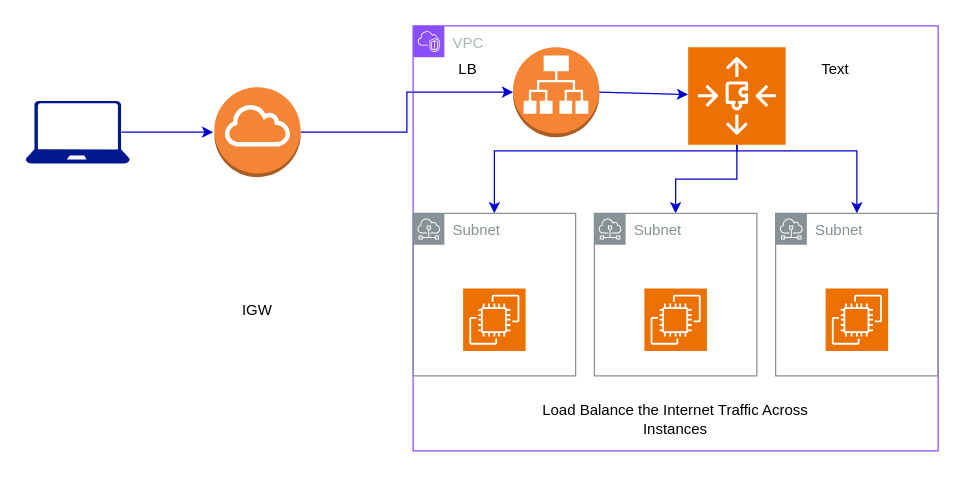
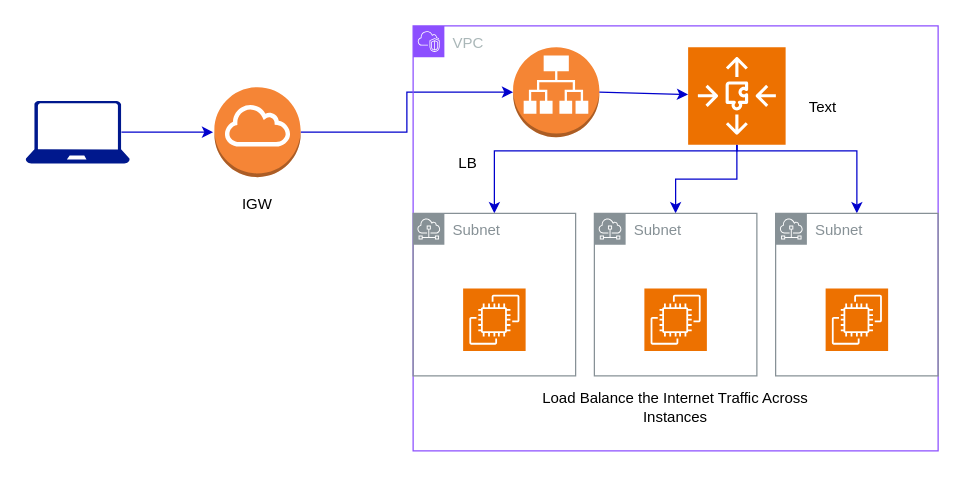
node "LB": moved (468, 69) -> (468, 163)
node "Text": moved (836, 69) -> (823, 107)
node "IGW": moved (258, 311) -> (258, 205)
node "Load Balance the Internet Traffic Across Instances": moved (676, 419) -> (676, 407)
